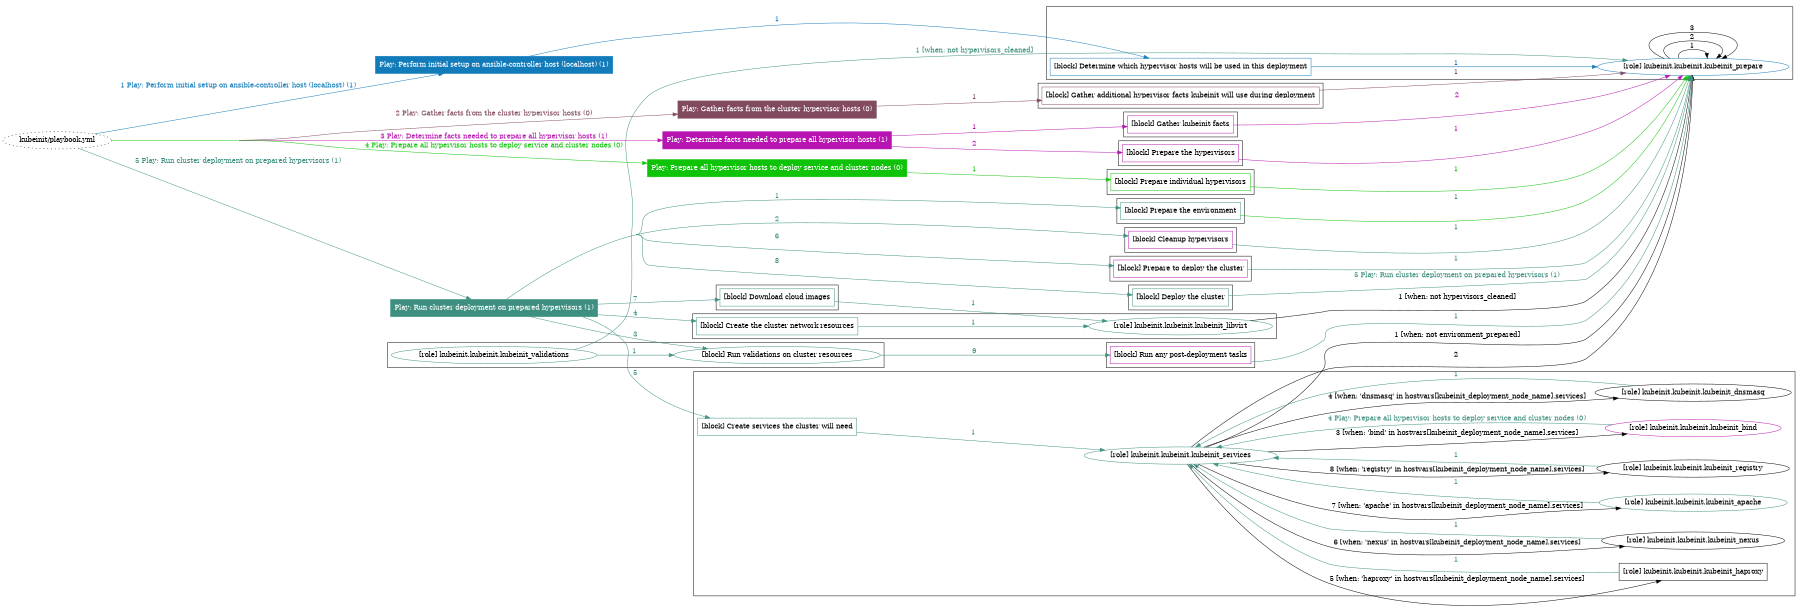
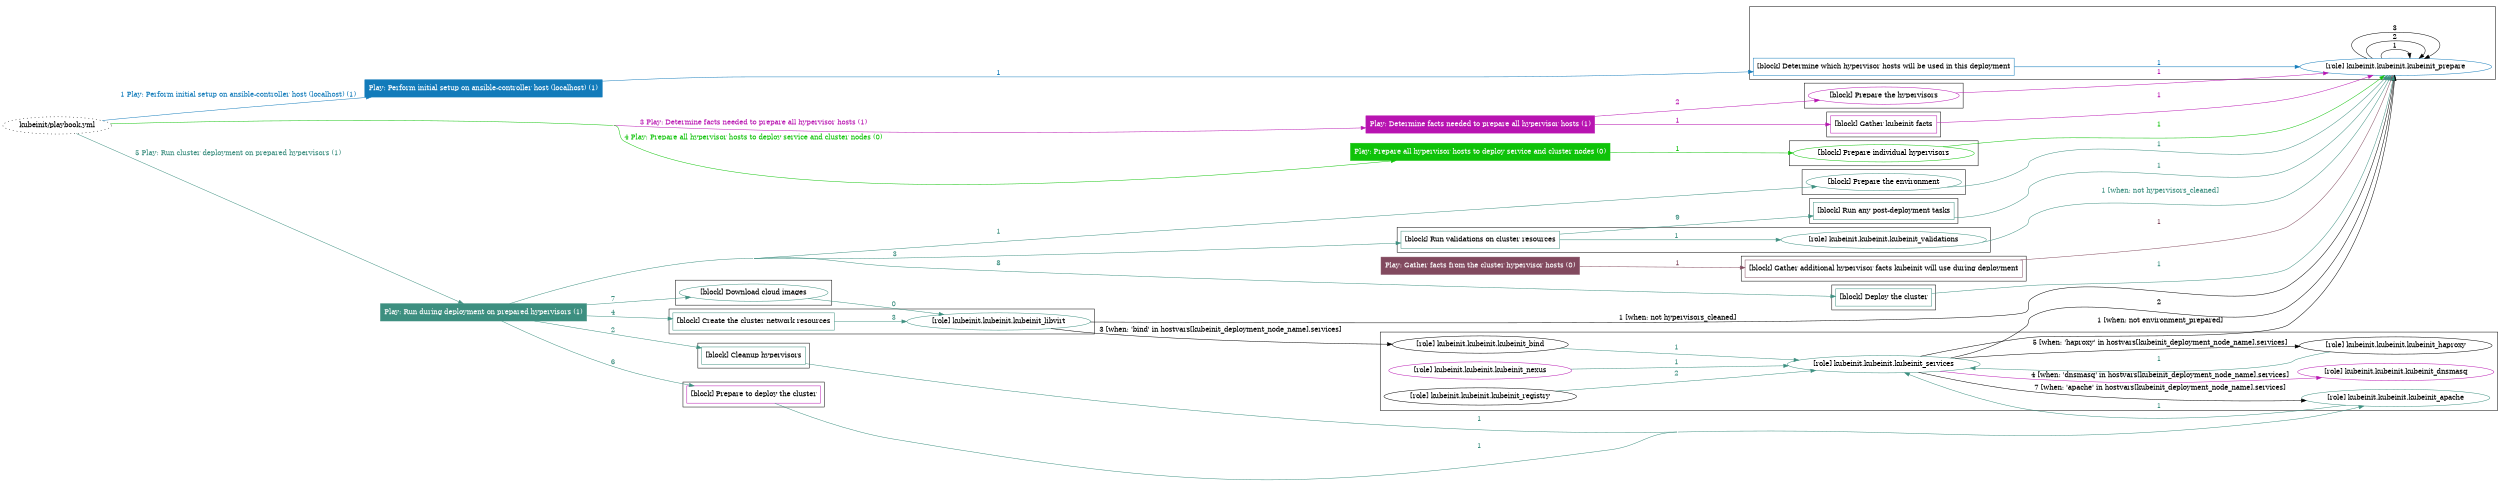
edge "[block] Gather kubeinit facts" -> "[role] kubeinit.kubeinit.kubeinit_prepare": label "2" -> "1 "
edge "kubeinit/playbook.yml" -> "Play: Gather facts from the cluster hypervisor hosts (0)": removed, label "2 Play: Gather facts from the cluster hypervisor hosts (0)"
node "[block] Prepare the hypervisors": shape box -> ellipse
node "[block] Prepare individual hypervisors": shape box -> ellipse
node "[block] Prepare the environment": shape box -> ellipse
edge "[block] Prepare the environment" -> "[role] kubeinit.kubeinit.kubeinit_prepare": color #0fc309 -> #3d8f80
node "[block] Cleanup hypervisors": color #b814b1 -> #3d8f80
edge "[block] Cleanup hypervisors" -> "[role] kubeinit.kubeinit.kubeinit_prepare": now "[block] Cleanup hypervisors" -> "[role] kubeinit.kubeinit.kubeinit_apache"
edge "[block] Prepare to deploy the cluster" -> "[role] kubeinit.kubeinit.kubeinit_prepare": now "[block] Prepare to deploy the cluster" -> "[role] kubeinit.kubeinit.kubeinit_apache"
edge "[block] Deploy the cluster" -> "[role] kubeinit.kubeinit.kubeinit_prepare": label "5 Play: Run cluster deployment on prepared hypervisors (1)" -> "1 "
node "[block] Download cloud images": shape box -> ellipse
edge "[block] Download cloud images" -> "[role] kubeinit.kubeinit.kubeinit_libvirt": label "1 " -> "0 "
node "Play: Run cluster deployment on prepared hypervisors (1)": label "Play: Run cluster deployment on prepared hypervisors (1)" -> "Play: Run during deployment on prepared hypervisors (1)"
edge "[block] Create the cluster network resources" -> "[role] kubeinit.kubeinit.kubeinit_libvirt": label "1 " -> "3 "
edge "[role] kubeinit.kubeinit.kubeinit_validations" -> "[block] Run validations on cluster resources": reversed
node "[block] Run validations on cluster resources": shape ellipse -> box
node "[block] Run any post-deployment tasks": color #b814b1 -> #3d8f80
edge "[role] kubeinit.kubeinit.kubeinit_dnsmasq" -> "[role] kubeinit.kubeinit.kubeinit_services": removed, label "1"
node "[role] kubeinit.kubeinit.kubeinit_dnsmasq": color black -> #b814b1
edge "[role] kubeinit.kubeinit.kubeinit_services" -> "[role] kubeinit.kubeinit.kubeinit_dnsmasq": color black -> #b814b1
edge "[role] kubeinit.kubeinit.kubeinit_bind" -> "[role] kubeinit.kubeinit.kubeinit_services": label "4 Play: Prepare all hypervisor hosts to deploy service and cluster nodes (0)" -> "1 "
node "[block] Create services the cluster will need": removed
node "[role] kubeinit.kubeinit.kubeinit_bind": color #b814b1 -> black
edge "[role] kubeinit.kubeinit.kubeinit_services" -> "[role] kubeinit.kubeinit.kubeinit_bind": now "[role] kubeinit.kubeinit.kubeinit_libvirt" -> "[role] kubeinit.kubeinit.kubeinit_bind"
edge "[role] kubeinit.kubeinit.kubeinit_registry" -> "[role] kubeinit.kubeinit.kubeinit_services": label "1 " -> "2 "
edge "[role] kubeinit.kubeinit.kubeinit_services" -> "[role] kubeinit.kubeinit.kubeinit_registry": removed, label "8 [when: 'registry' in hostvars[kubeinit_deployment_node_name].services]"
node "[role] kubeinit.kubeinit.kubeinit_nexus": color black -> #b814b1
edge "[role] kubeinit.kubeinit.kubeinit_services" -> "[role] kubeinit.kubeinit.kubeinit_nexus": removed, label "6 [when: 'nexus' in hostvars[kubeinit_deployment_node_name].services]"
node "[role] kubeinit.kubeinit.kubeinit_haproxy": shape box -> ellipse
